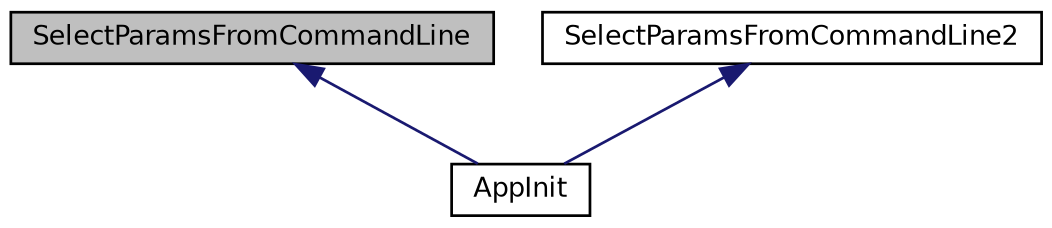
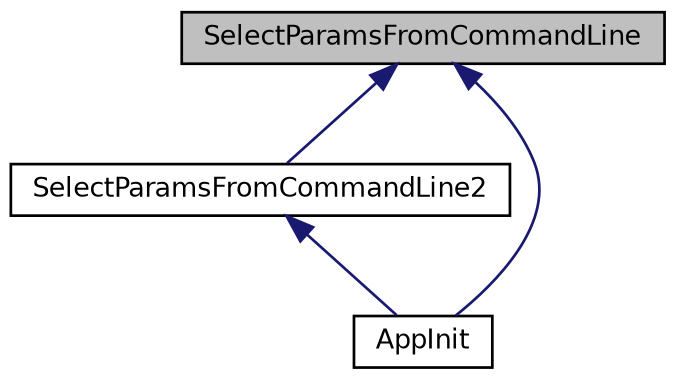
edge "SelectParamsFromCommandLine2" -> "SelectParamsFromCommandLine": added
